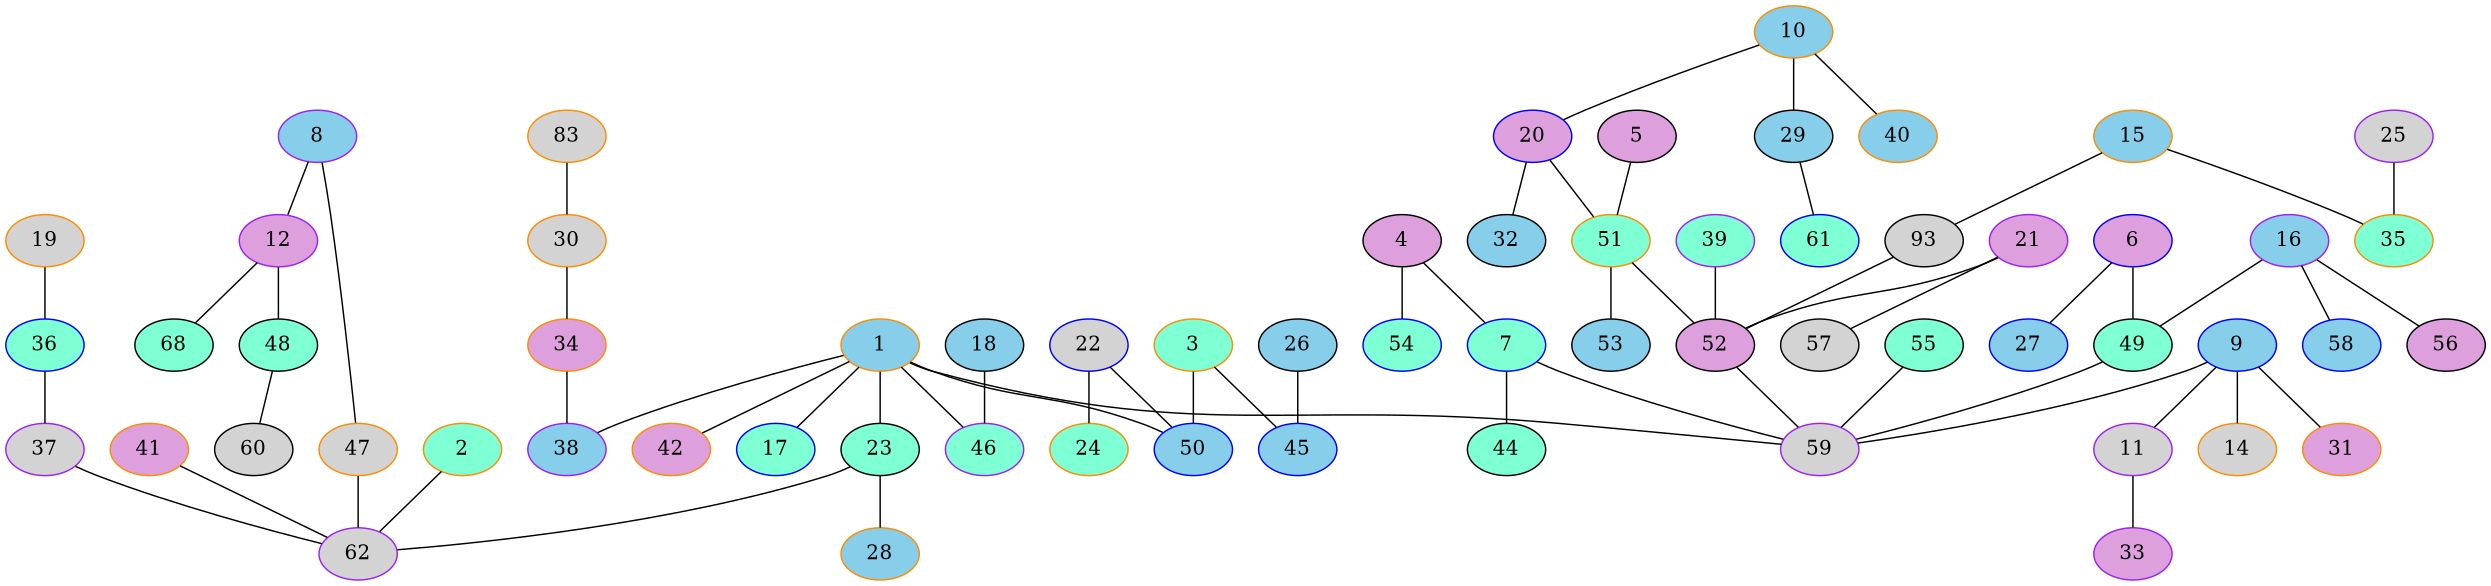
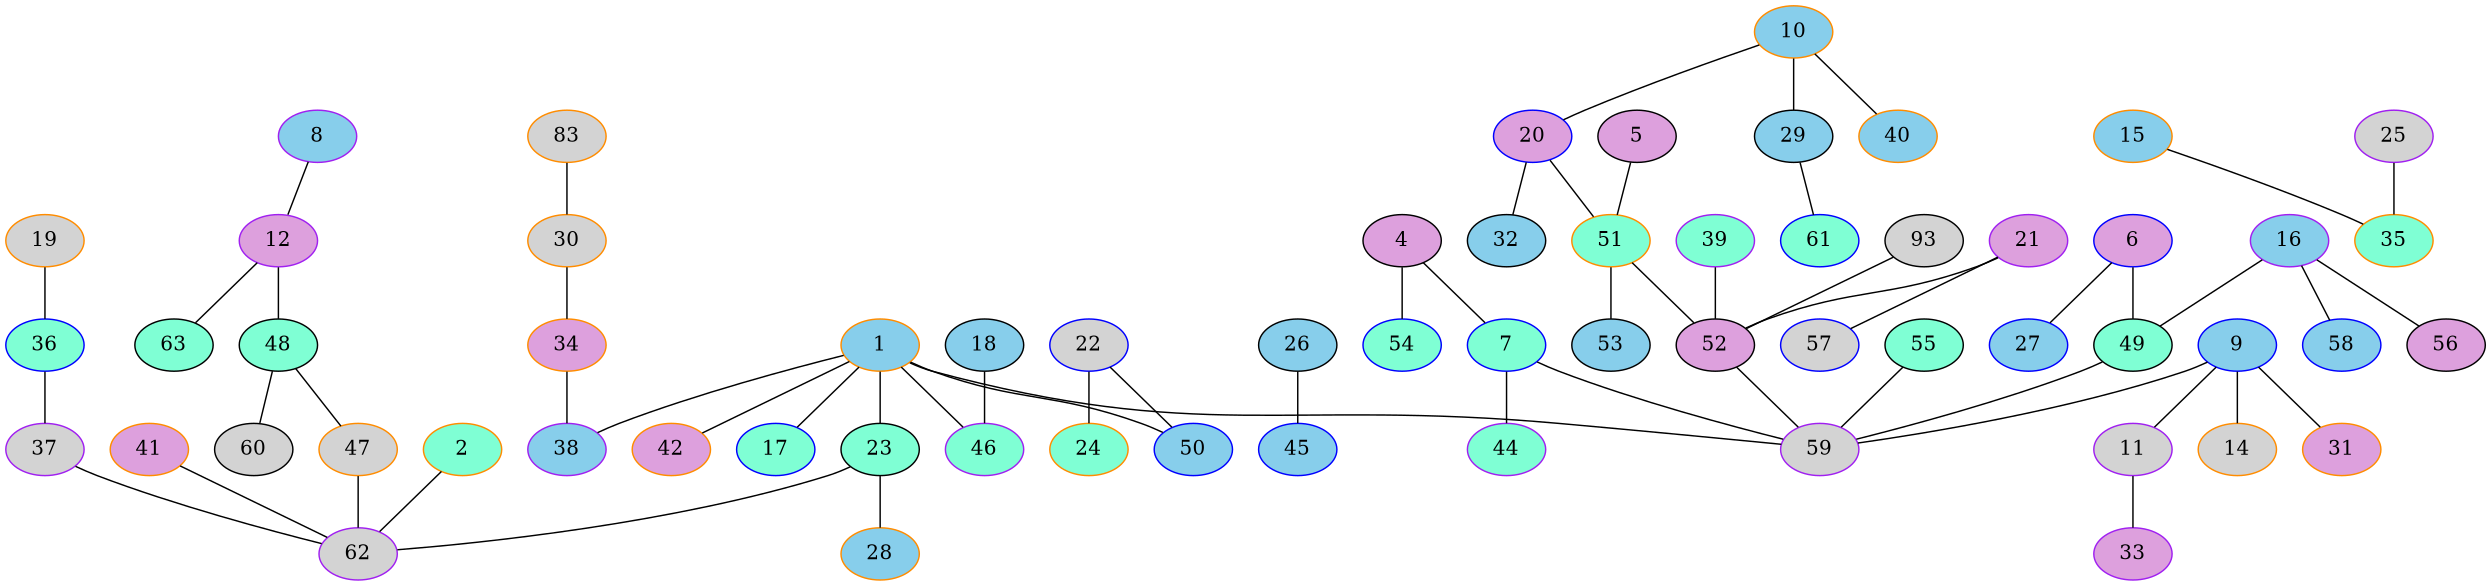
edge "15" -- "93": removed
edge "8" -- "47": now "48" -- "47"
node "68": label "68" -> "63"
node "3": removed
node "57": color black -> blue
node "44": color black -> purple
